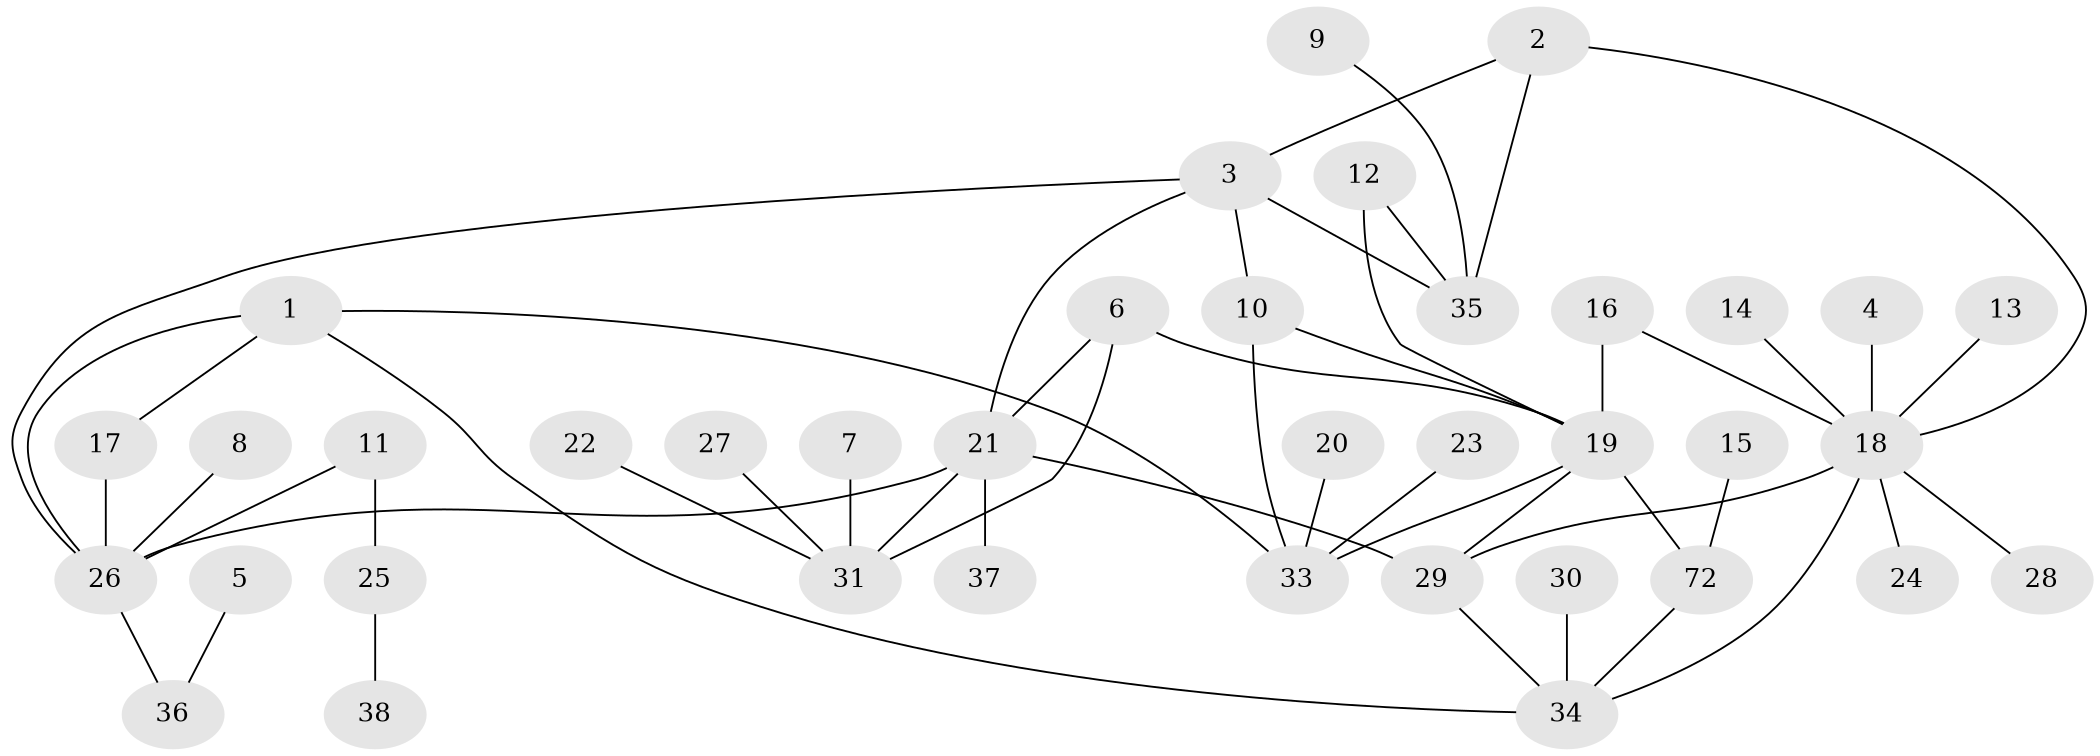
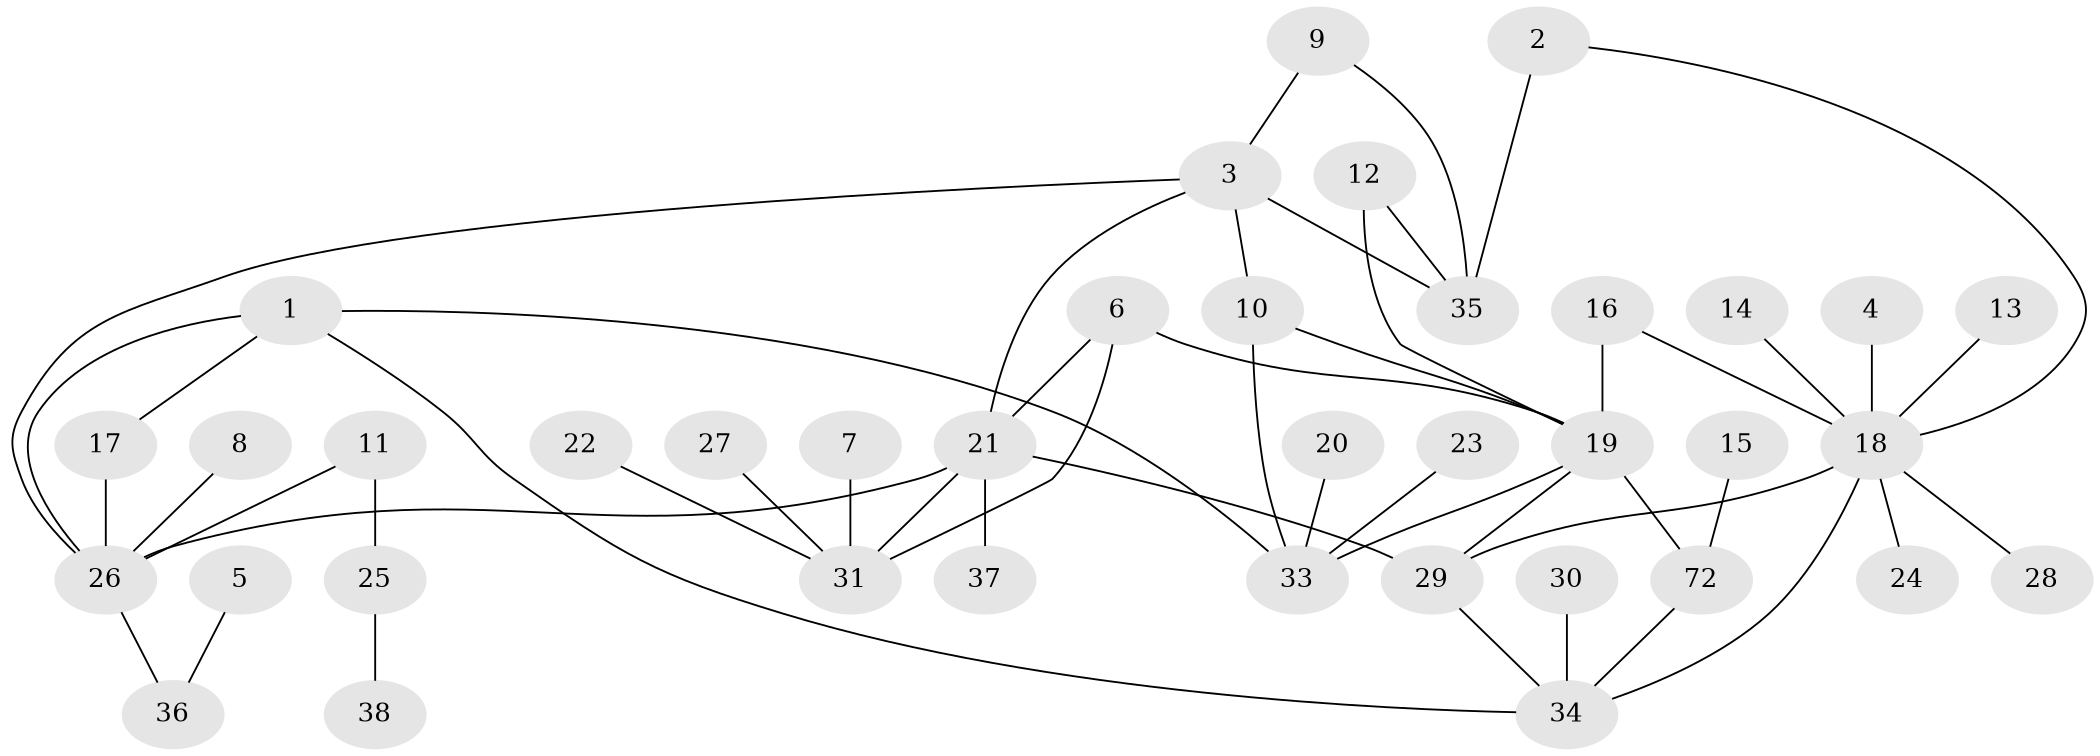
edge "2" -- "3": now "9" -- "3"
